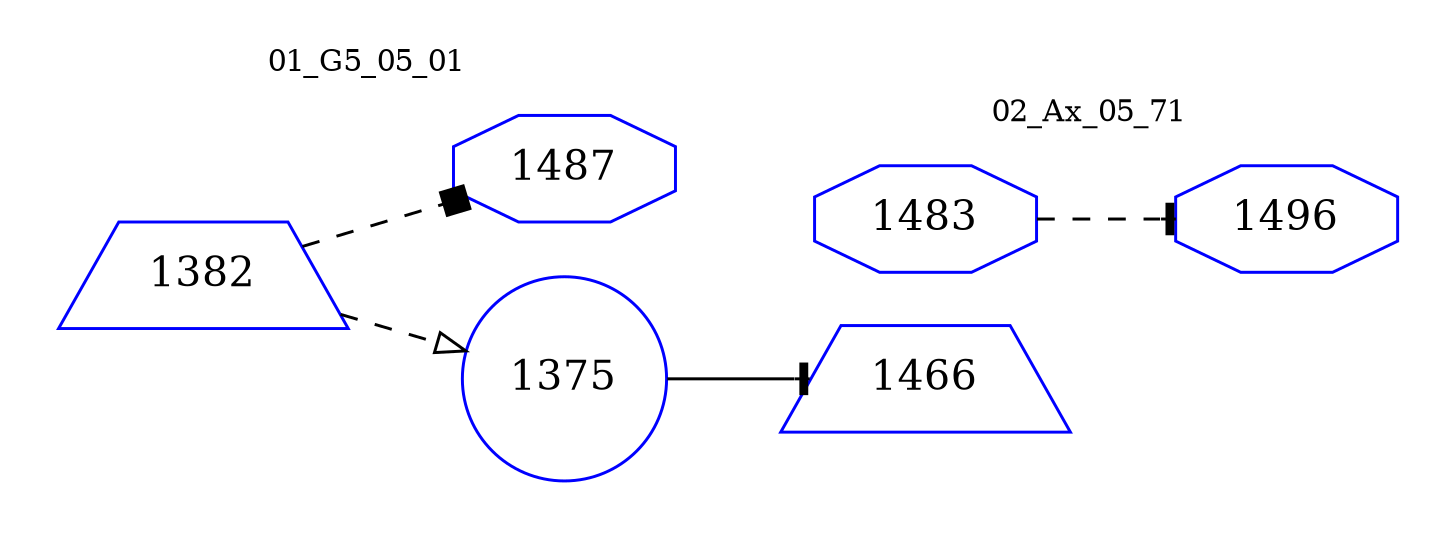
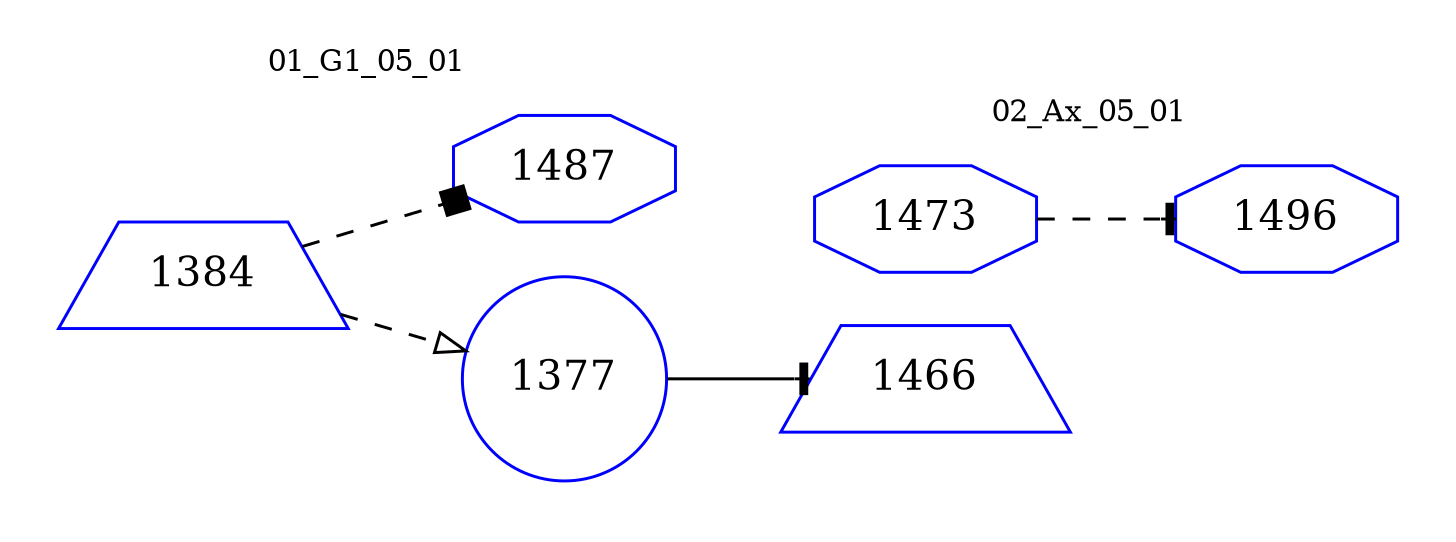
cluster "01_G5_05_01": label "01_G5_05_01" -> "01_G1_05_01"
cluster "02_Ax_05_71": label "02_Ax_05_71" -> "02_Ax_05_01"
node "1483": label "1483" -> "1473"
node "1382": label "1382" -> "1384"
node "1375": label "1375" -> "1377"
